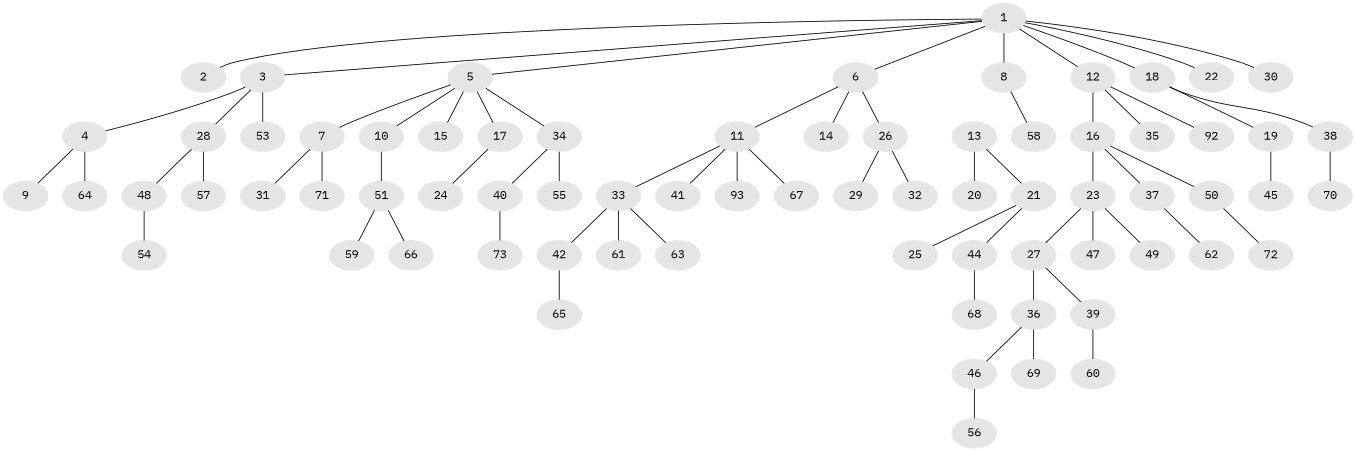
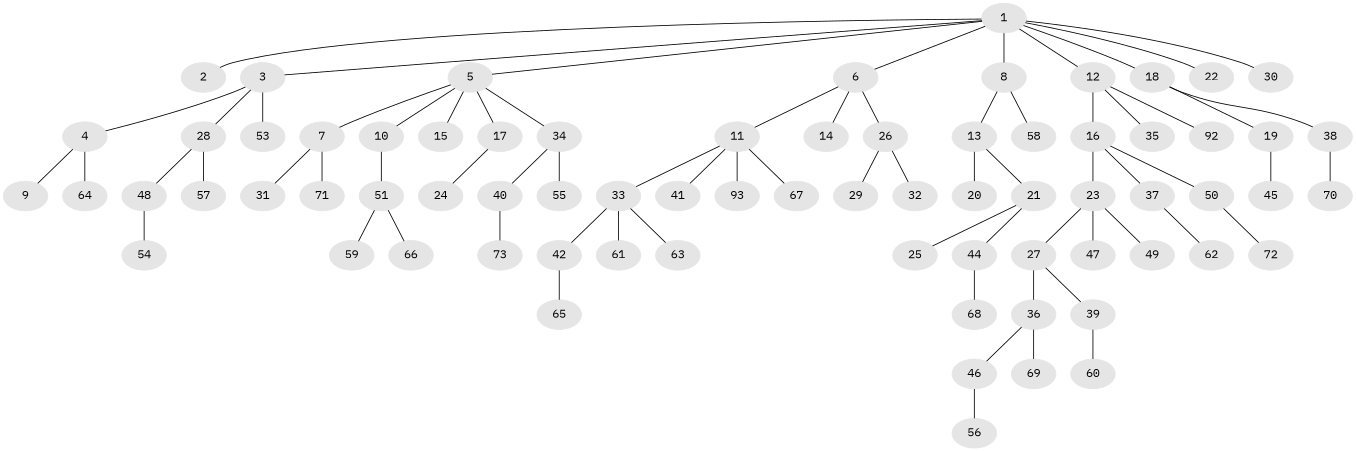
edge "8" -- "13": added
